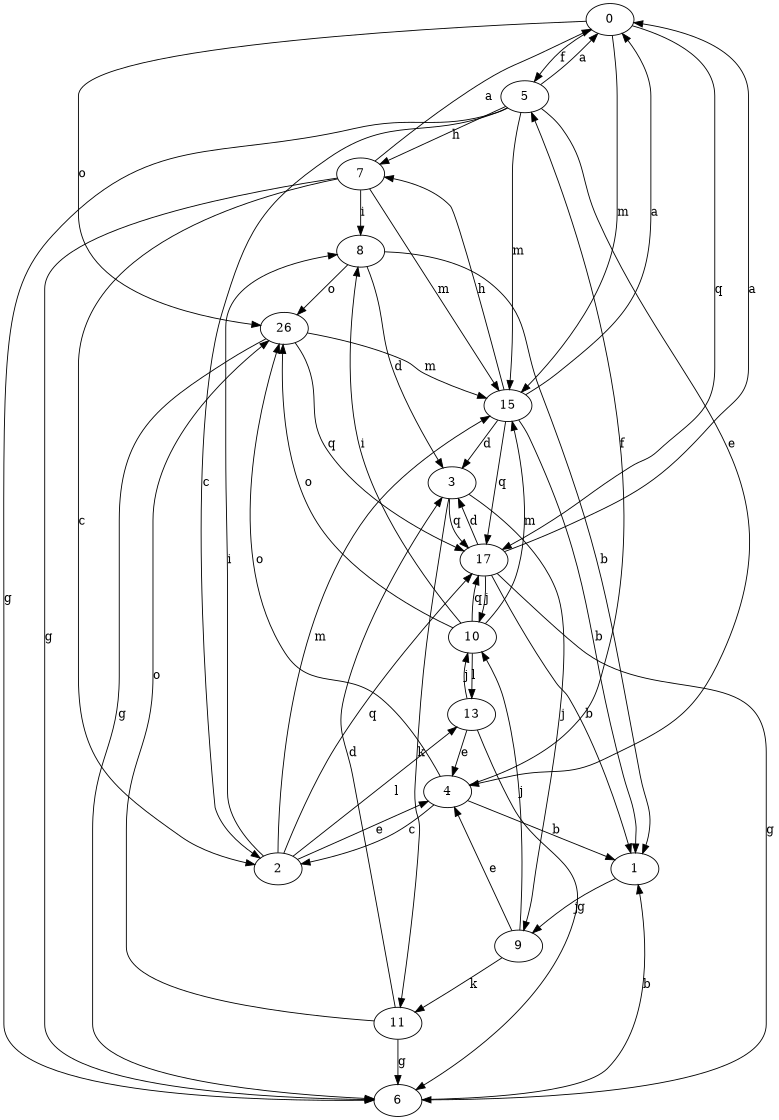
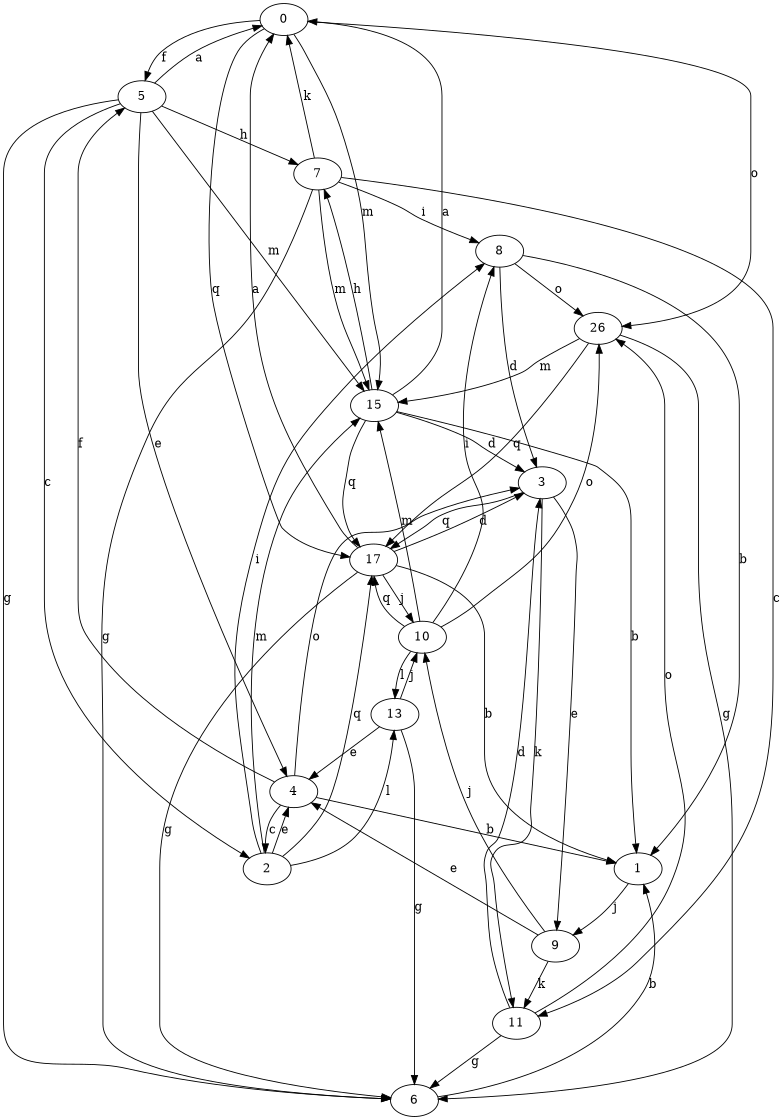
edge "7" -> "0": label "a" -> "k"
edge "7" -> "2": now "7" -> "11"
edge "4" -> "26": now "4" -> "3"
edge "3" -> "9": label "j" -> "e"
